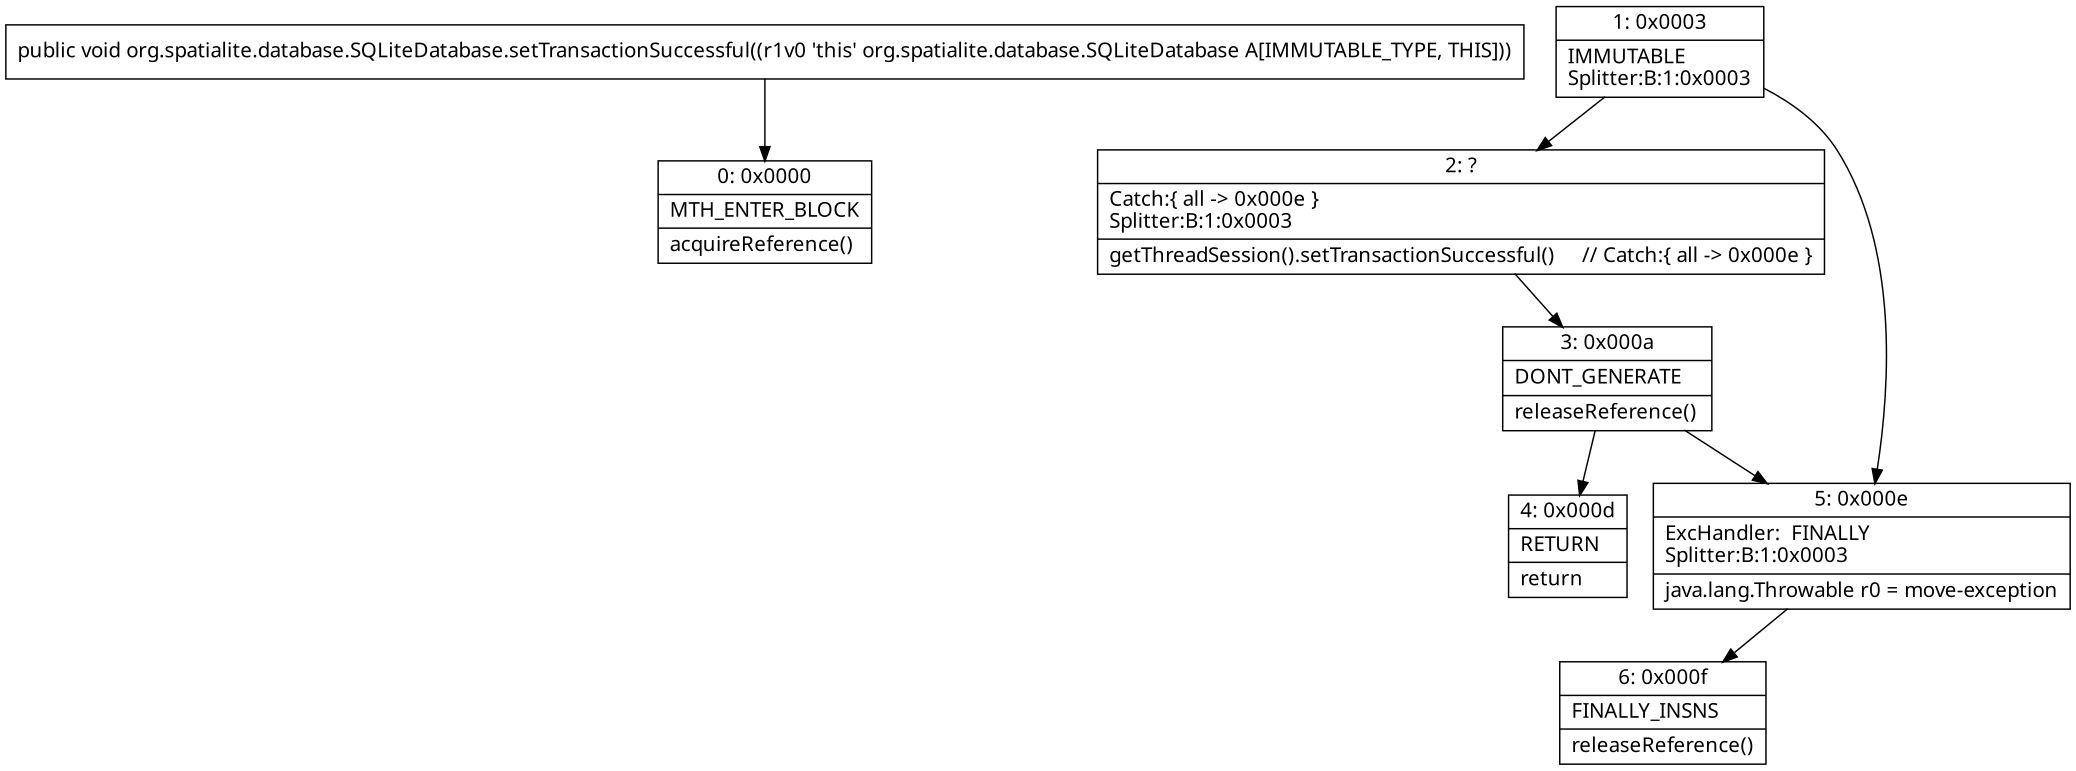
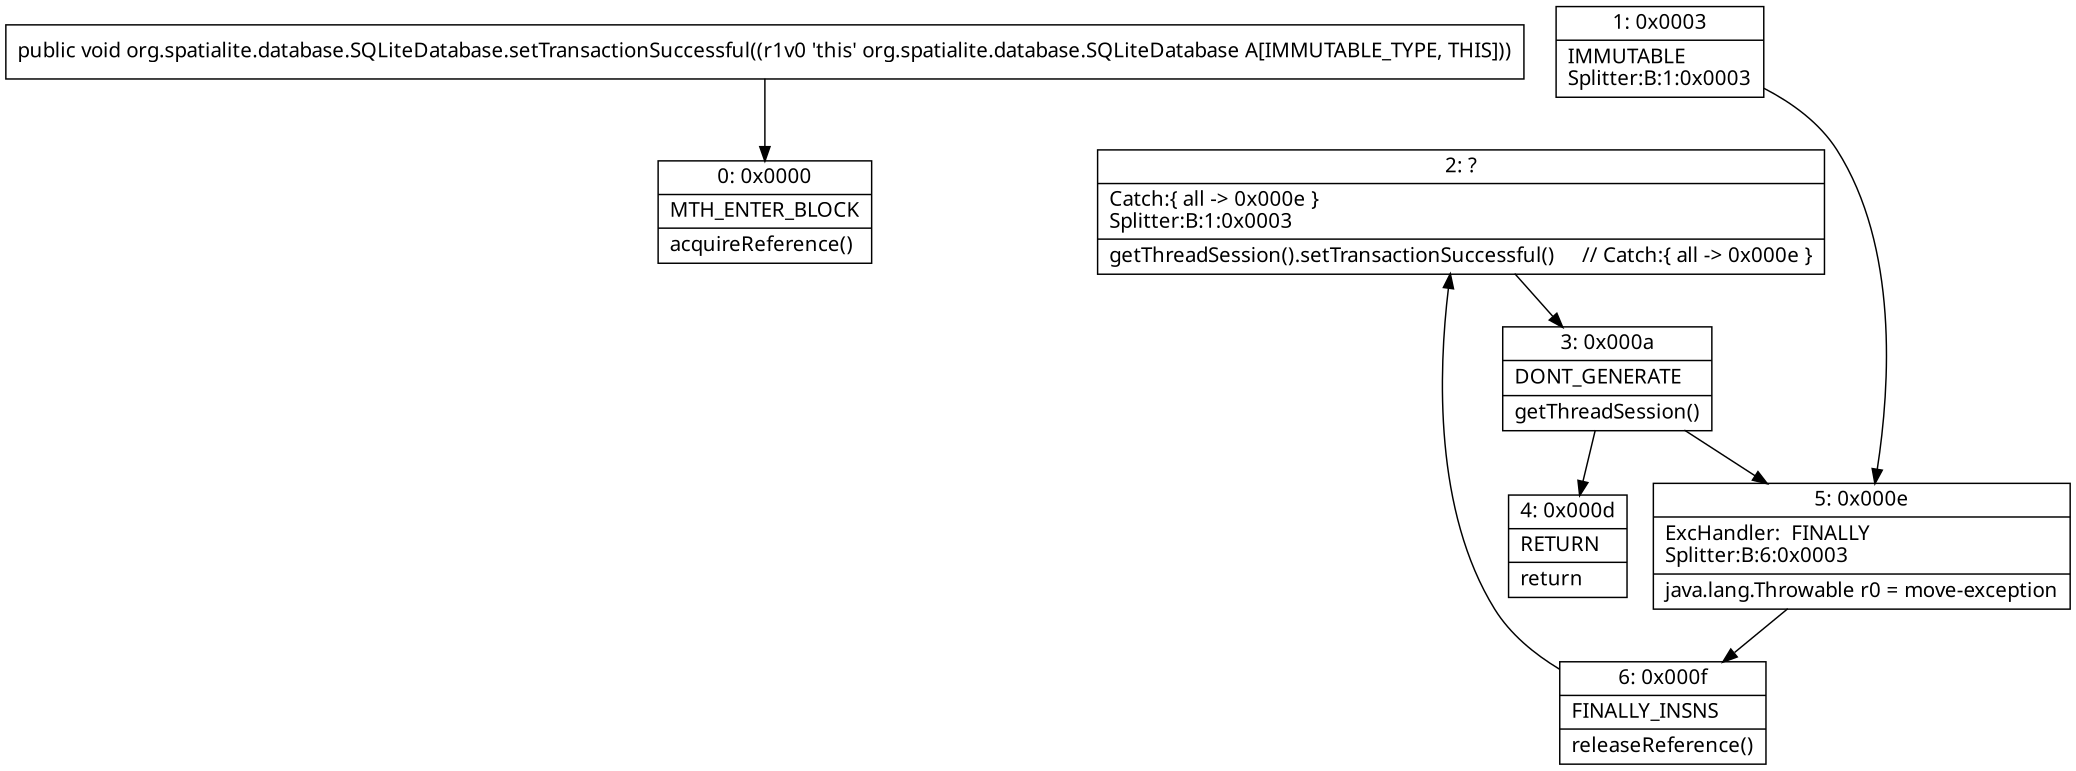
edge "1: 0x0003" -> "2: ?": now "6: 0x000f" -> "2: ?"
node "3: 0x000a": text "releaseReference()" -> "getThreadSession()"
node "5: 0x000e": text "Splitter:B:1:0x0003" -> "Splitter:B:6:0x0003"
